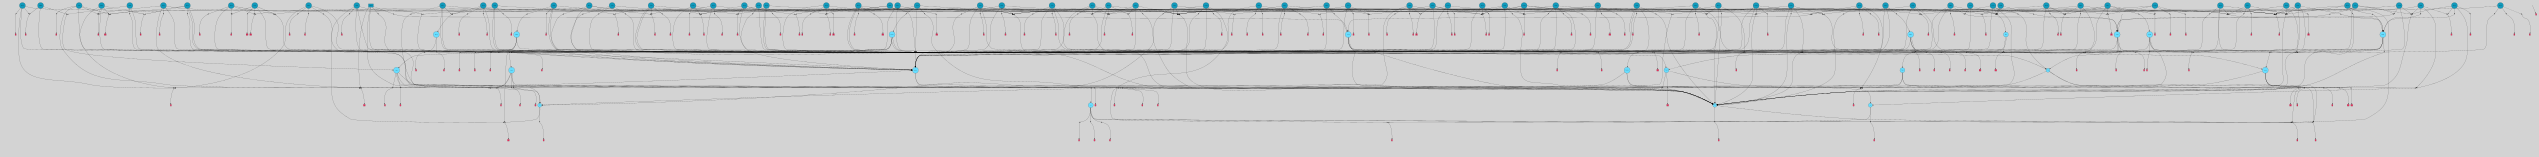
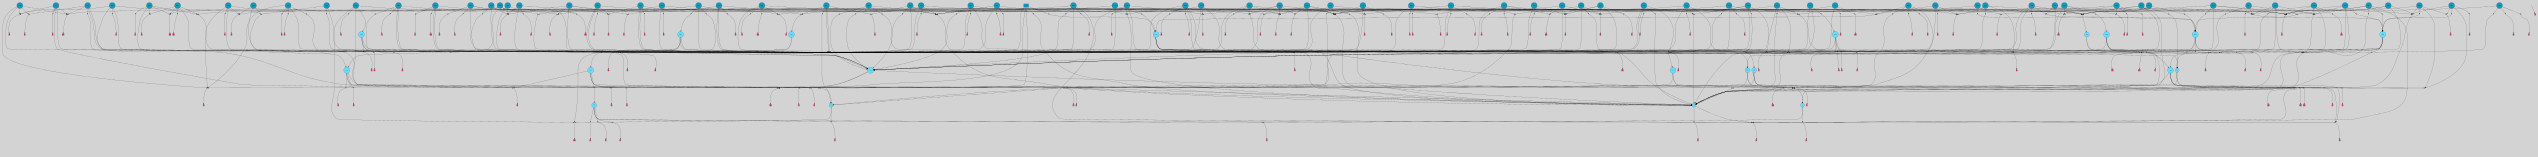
node "T601": added
